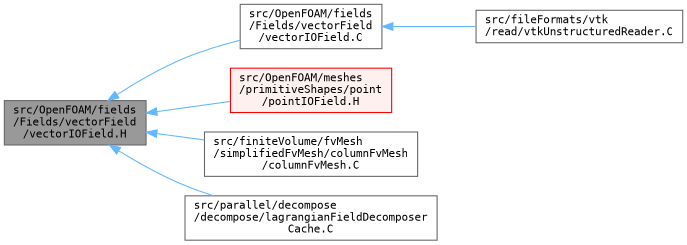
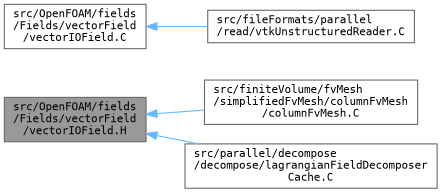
node "src/fileFormats/vtk /read/vtkUnstructuredReader.C": label "src/fileFormats/vtk /read/vtkUnstructuredReader.C" -> "src/fileFormats/parallel /read/vtkUnstructuredReader.C"
edge "src/OpenFOAM/fields /Fields/vectorField /vectorIOField.C" -> "src/OpenFOAM/fields /Fields/vectorField /vectorIOField.H": removed
node "src/OpenFOAM/meshes /primitiveShapes/point /pointIOField.H": removed
